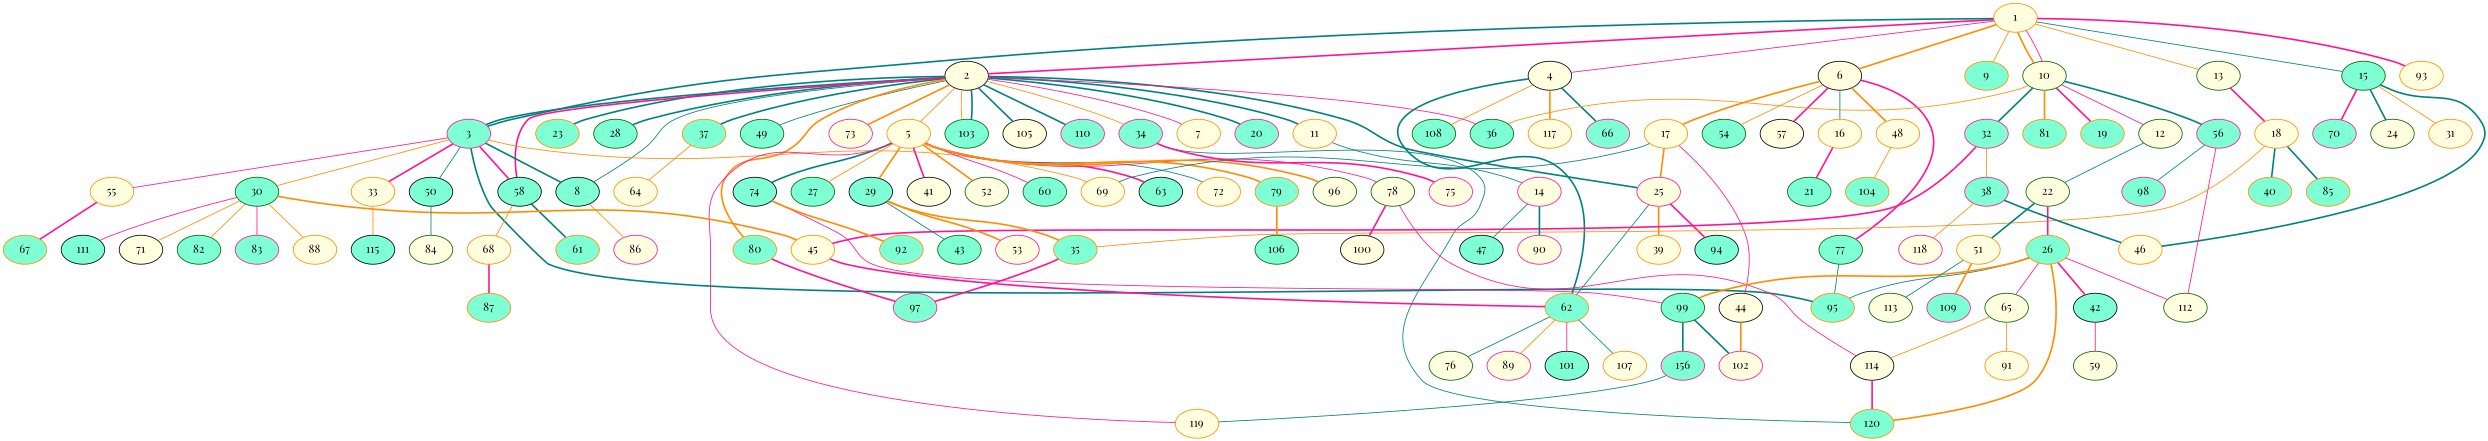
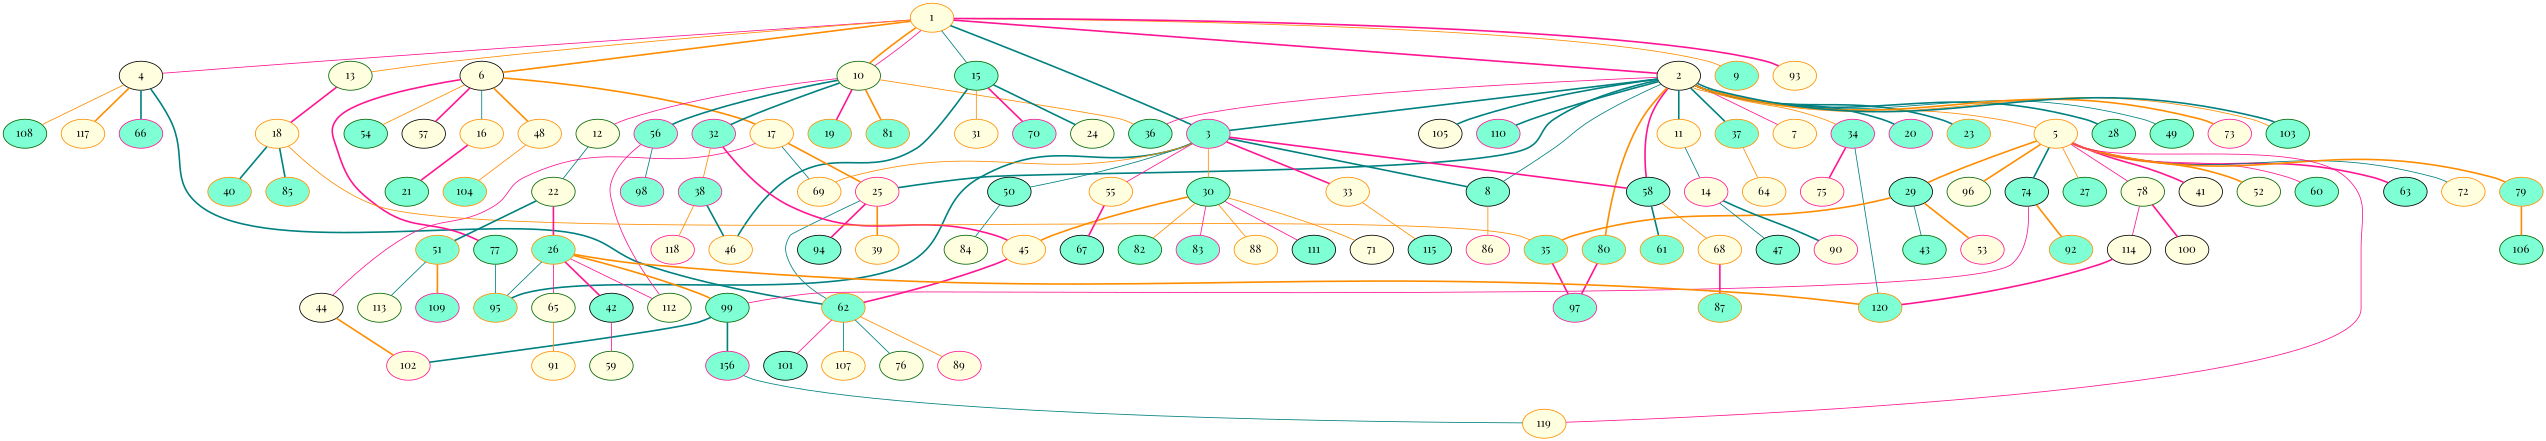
node "67": color darkorange -> black
node "51": fillcolor lightyellow -> aquamarine
edge "65" -- "114": removed
